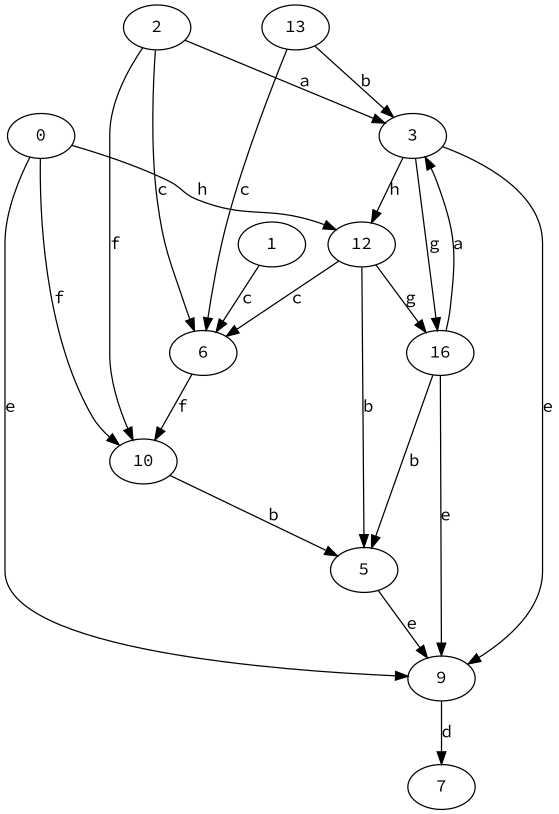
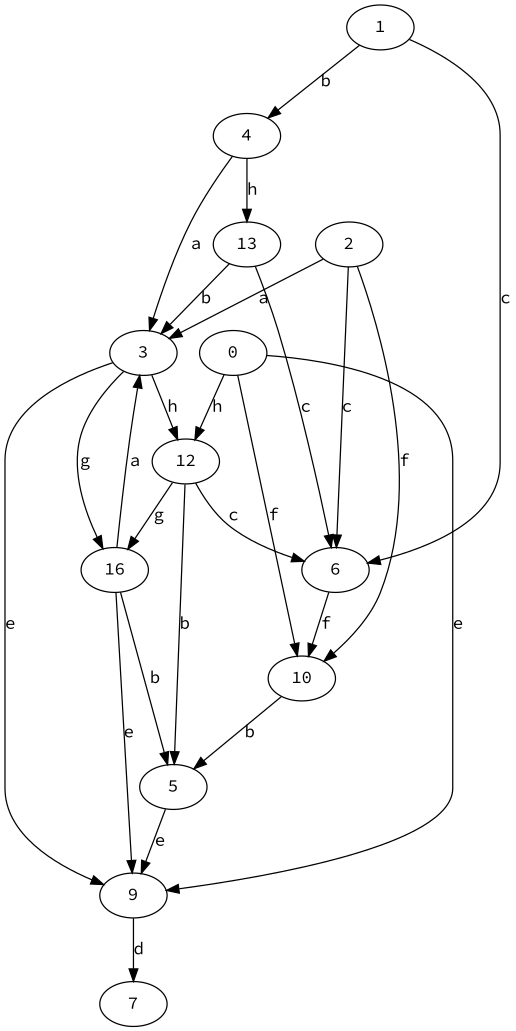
node "4": added
